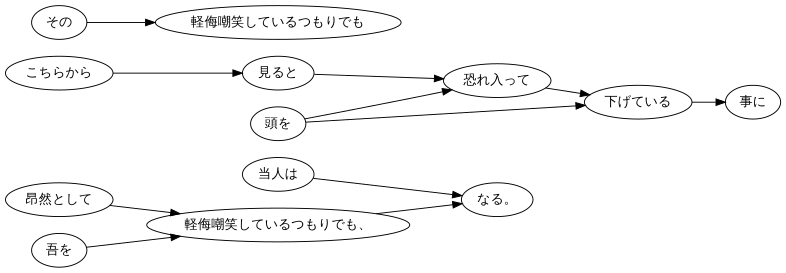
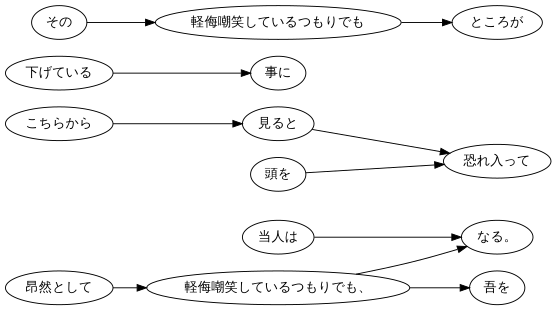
node "ところが": added
edge "恐れ入って" -> "下げている": removed
edge "頭を" -> "下げている": removed
edge "吾を" -> "軽侮嘲笑しているつもりでも、": reversed
